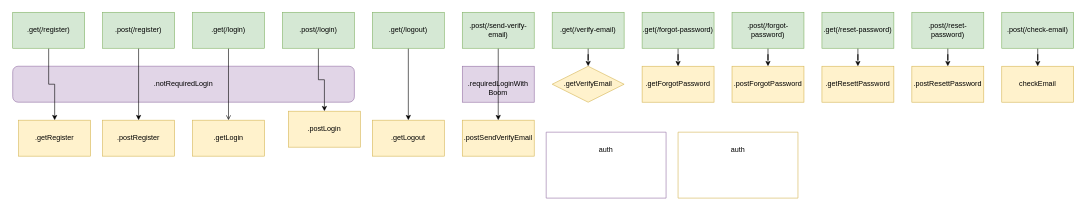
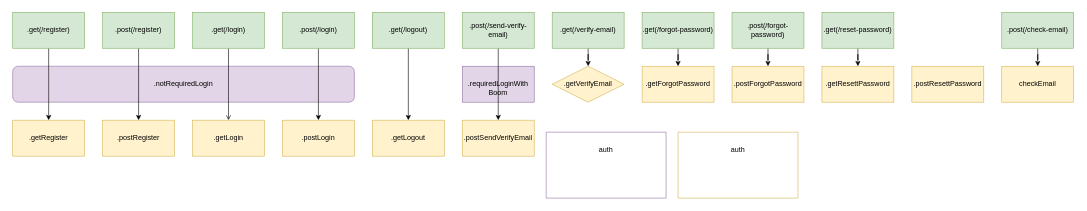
node ".post(/reset-password)": removed
edge ".post(/reset-password)" -> ".postResettPassword": removed
node ".postLogin": moved (324, 129) -> (318, 138)
node ".getRegister": moved (54, 138) -> (48, 138)
